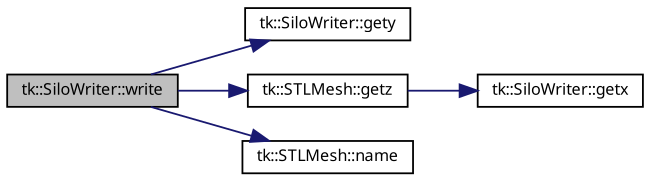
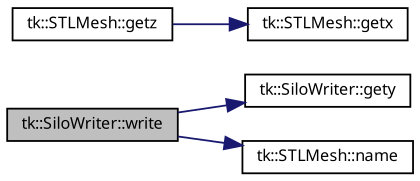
edge "tk::SiloWriter::write" -> "tk::STLMesh::getz": removed
node "tk::SiloWriter::getx": label "tk::SiloWriter::getx" -> "tk::STLMesh::getx"
